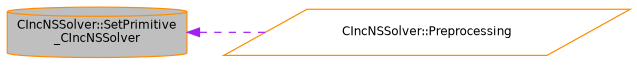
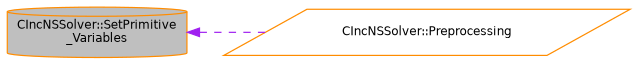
node "CIncNSSolver::SetPrimitive _CIncNSSolver": label "CIncNSSolver::SetPrimitive _CIncNSSolver" -> "CIncNSSolver::SetPrimitive _Variables"
